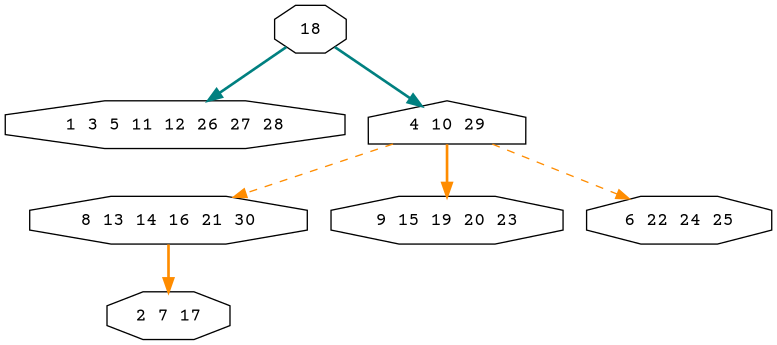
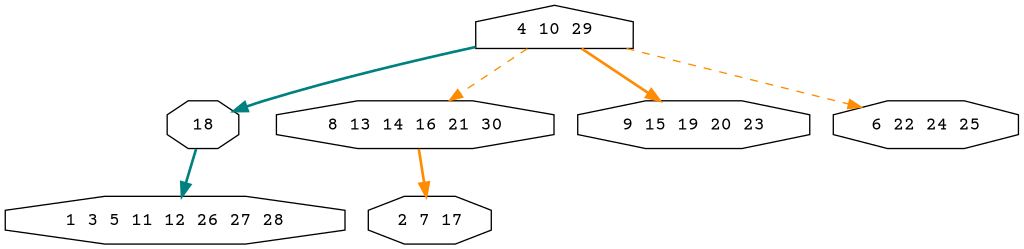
edge "18" -> "4 10 29": reversed
